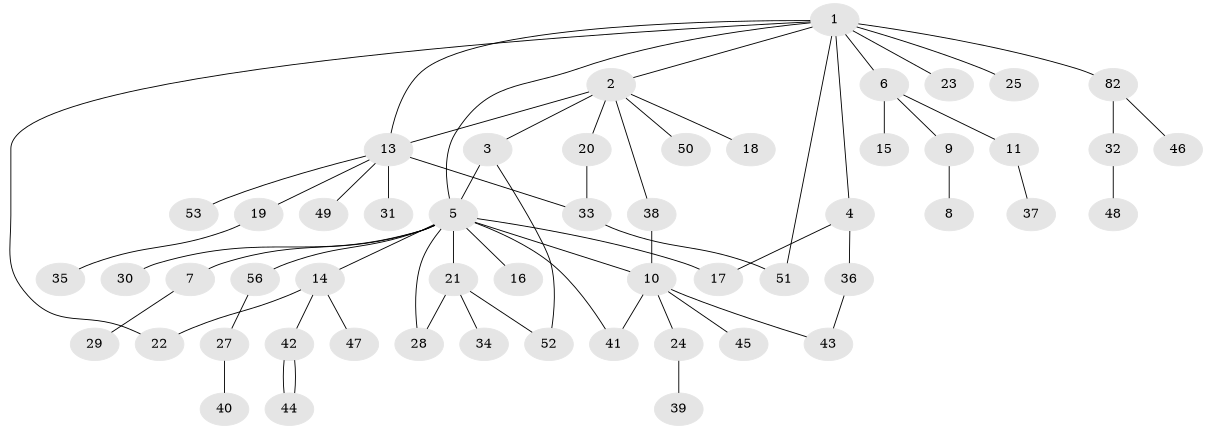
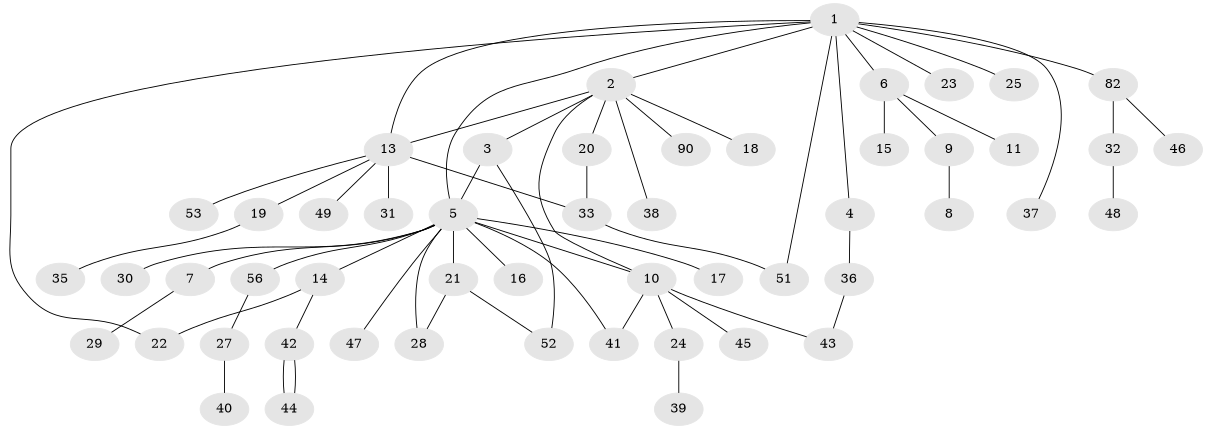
node "50": label "50" -> "90"
edge "11" -- "37": now "1" -- "37"
edge "38" -- "10": now "2" -- "10"
edge "4" -- "17": removed
edge "14" -- "47": now "5" -- "47"
node "34": removed
